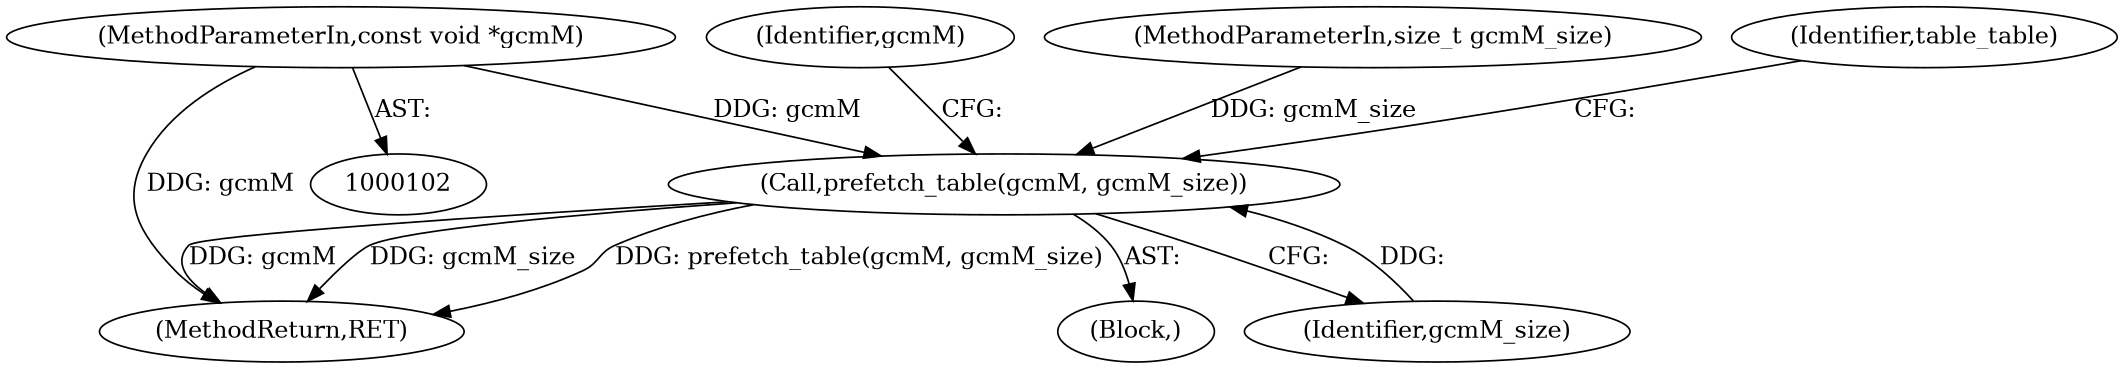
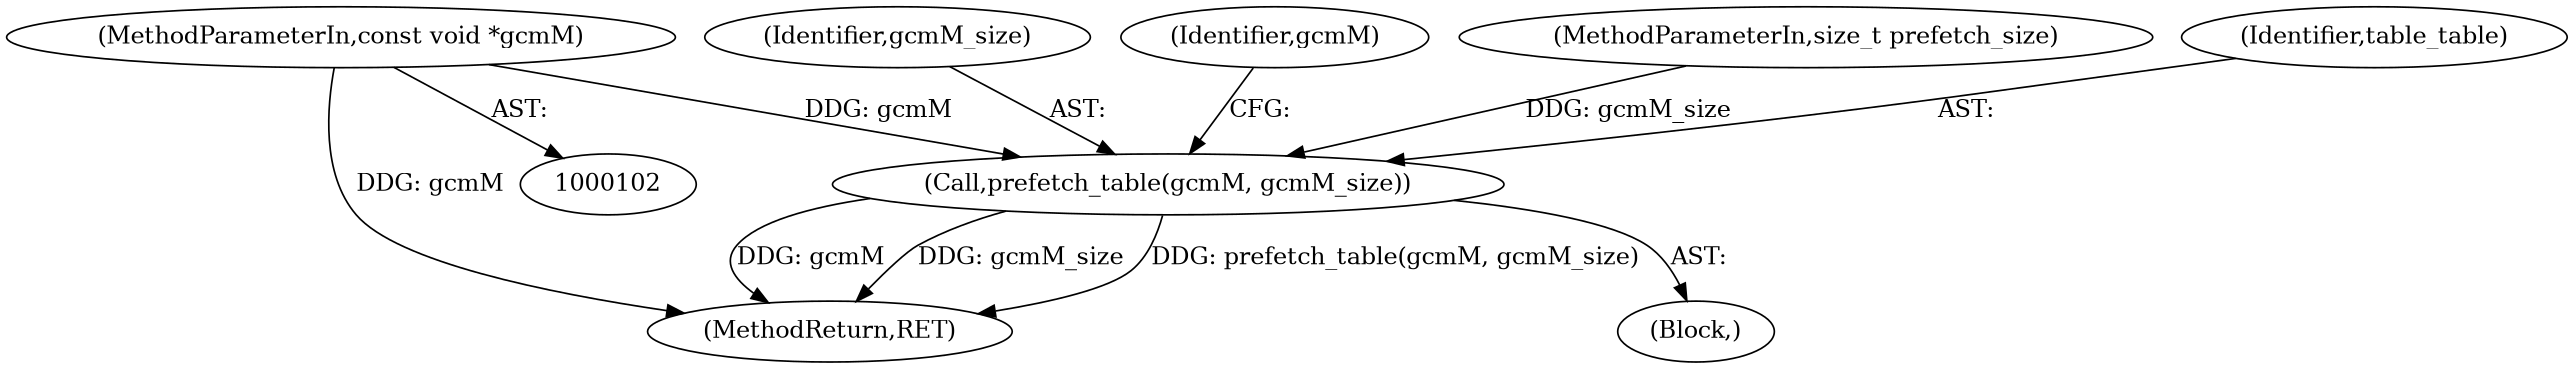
node "(MethodParameterIn,size_t gcmM_size)": label "(MethodParameterIn,size_t gcmM_size)" -> "(MethodParameterIn,size_t prefetch_size)"
edge "(Identifier,table_table)" -> "(Call,prefetch_table(gcmM, gcmM_size))": label "CFG: " -> "AST: "
edge "(Call,prefetch_table(gcmM, gcmM_size))" -> "(Identifier,gcmM_size)": removed, label "CFG:"
edge "(Identifier,gcmM_size)" -> "(Call,prefetch_table(gcmM, gcmM_size))": label "DDG: " -> "AST: "
